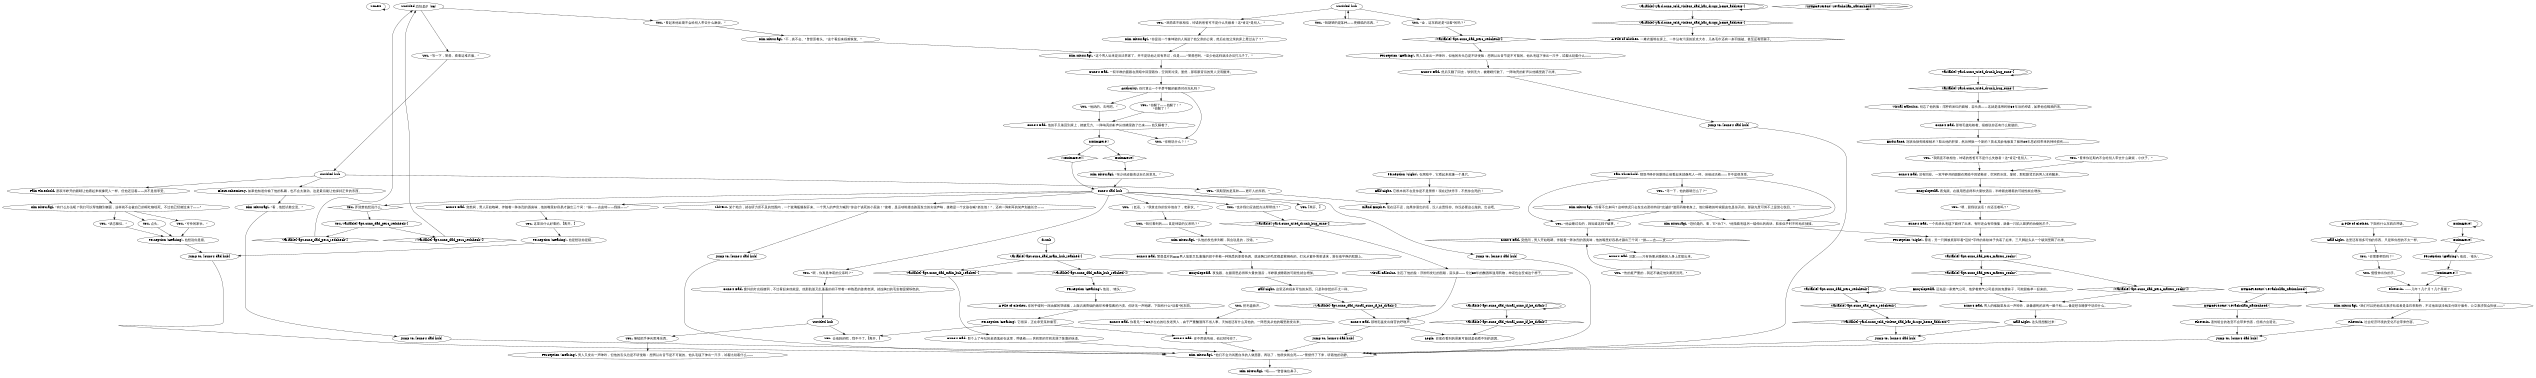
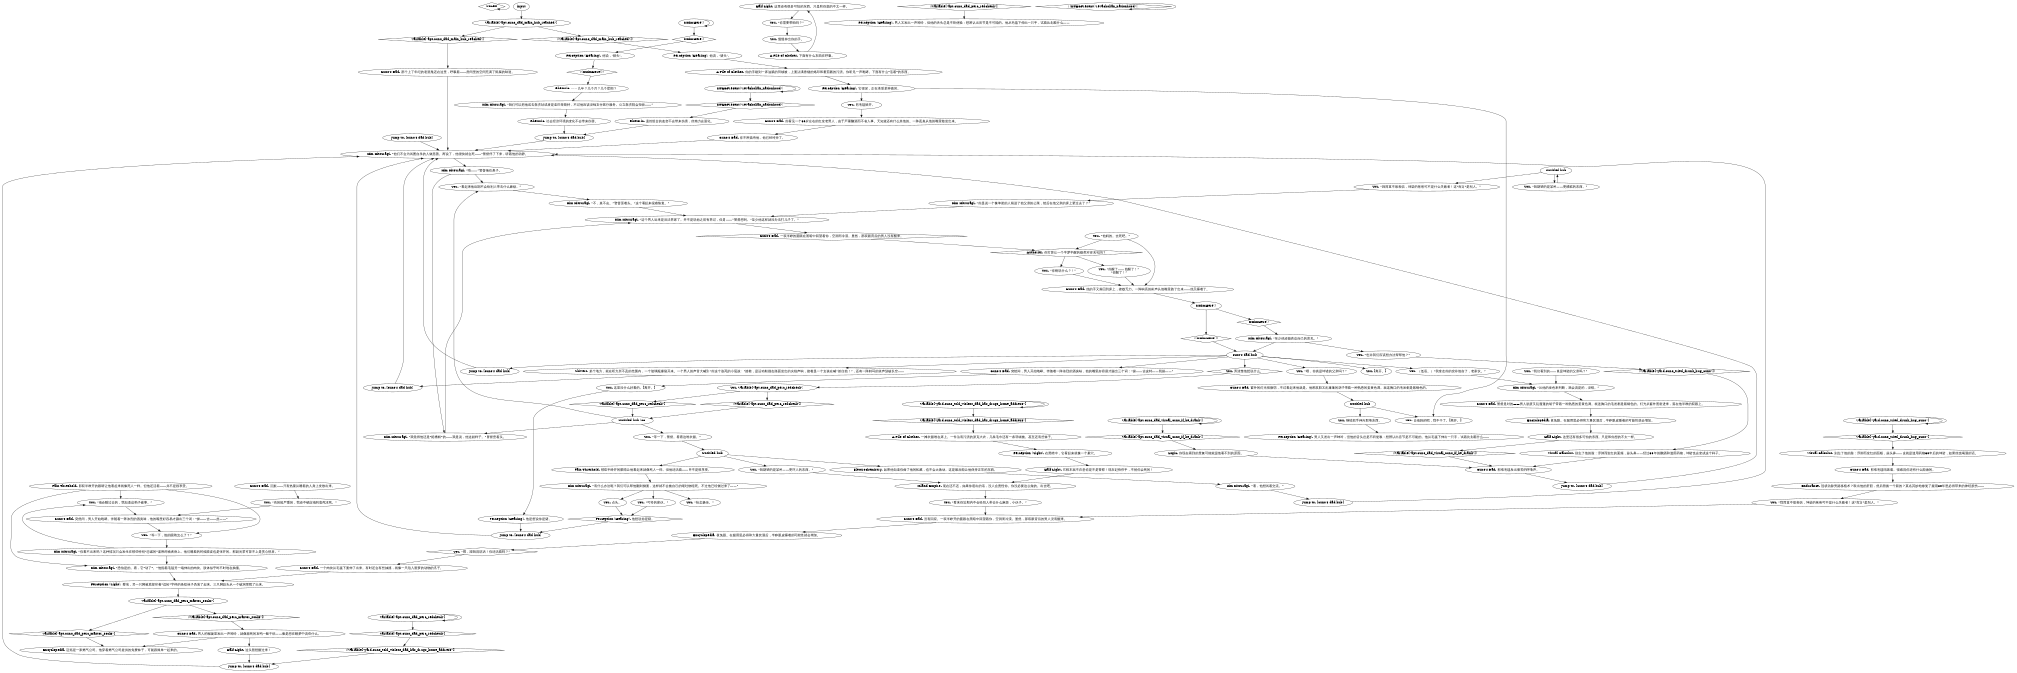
node "START": shape ellipse -> diamond
node "Untitled 恐怕是的 (03)": label "Untitled 恐怕是的 (03)" -> "Untitled hub (03)"
node "You: “金，这东西还是*活着*的吗？”": removed
node "A Pile of Clothes: 一摊衣服堆在床上。一件沾有污渍的派克大衣，几条毛巾还有一条羽绒被。甚至还有些袜子。": shape diamond -> ellipse
node "Cuno's Dad: 一双半睁的圆眼在黑暗中回望着你，空洞而冷漠。显然，那双眼背后的男人没有醒来。": shape ellipse -> diamond
node "Cuno's Dad: 然后又翻了回去，软弱无力，被睡眠打败了。一阵响亮的鼾声从他嘴里跑了出来。": removed
node "Authority: 你打算让一个半梦半醒的败类对你无礼吗？": shape ellipse -> diamond
edge "Authority: 你打算让一个半梦半醒的败类对你无礼吗？" -> "You: “他妈的。去死吧。”": reversed
edge "Cuno's Dad: 他的手又落回到床上，挫败无力。一阵响亮的鼾声从他嘴里跑了出来……他又睡着了。" -> "You: “你刚说什么？！”": reversed
edge "Kim Kitsuragi: “唔……”警督掩住鼻子。" -> "You: “看起来他近期不会给别人带去什么麻烦。”": added
edge "cuno's dad hub" -> "You: “也许我们应该想办法帮帮他？”": now "Kim Kitsuragi: “至少他还能表达自己的意见。”" -> "You: “也许我们应该想办法帮帮他？”"
node "You: “喂，跟我说说话！你还活着吗？”": shape ellipse -> diamond
edge "You: （低语。）“我拿走你的安非他命了，老家伙。”" -> "You: “我们看到的……真是坤诺的父亲吗？”": now "You: （低语。）“我拿走你的安非他命了，老家伙。”" -> "Kim Kitsuragi: “从他的发色来判断，我会说是的，没错。”"
edge "You: “状态极佳。”" -> "Perception (Hearing): 他想说你是猪。": removed
node "Perception (Hearing): 他想说你是猪。": shape ellipse -> diamond
node "drunk": label "drunk" -> "input"
node "Cuno's Dad: 突然间，男人开始咆哮。伴随着一阵浓烈的酒臭味，他的嘴里好容易才蹦出三个词：“操……吉……皮……”": shape diamond -> ellipse
edge "Cuno's Dad: 突然间，男人开始咆哮。伴随着一阵浓烈的酒臭味，他的嘴里好容易才蹦出三个词：“操……吉……皮……”" -> "Cuno's Dad: 沉默……只有热量从睡着的人身上发散出来。": now "Cuno's Dad: 突然间，男人开始咆哮。伴随着一阵浓烈的酒臭味，他的嘴里好容易才蹦出三个词：“操……吉……皮……”" -> "You: “等一下，他的眼睛怎么了？”"
edge "You: 慢慢伸出你的手。" -> "Rhetoric: ……几年？几个月？几个星期？": now "You: 慢慢伸出你的手。" -> "A Pile of Clothes: 下面有什么东西在呼吸。"
edge "Encyclopedia: 迈拓是一家燃气公司。他穿着燃气公司提供的免费袜子，可能跟账单一起来的。" -> "Cuno's Dad: 男人的喉咙里发出一声呻吟，就像濒死的哀鸣一般干枯……像是想在睡梦中说些什么。": reversed
edge "Perception (Hearing): 它很深，正在承受某种痛苦。" -> "Cuno's Dad: 你不用搞垮他，他已经垮掉了。": now "Perception (Hearing): 它很深，正在承受某种痛苦。" -> "You: 把毛毯掀开。"
edge "Cuno's Dad: 那堆毛毯发出痛苦的呼噜声。" -> "Logic: 你现在看到的景象可能就是他看不到的原因。": reversed
node "Kim Kitsuragi: “我觉得他还是*挺糟糕*的……我是说，他这副样子。”警督歪着头。": added
edge "A Pile of Clothes: 一摊衣服堆在床上。一件沾有污渍的派克大衣，几条毛巾还有一条羽绒被。甚至还有些袜子。" -> "Perception (Sight): 在黑暗中，它看起来就像一个巢穴。": added
edge "Inland Empire: 现在还不迟，如果你退出的话，没人会责怪你。你没必要这么做的。出去吧。" -> "You: “看来你近期内不会给别人带去什么麻烦，小伙子。”": added
